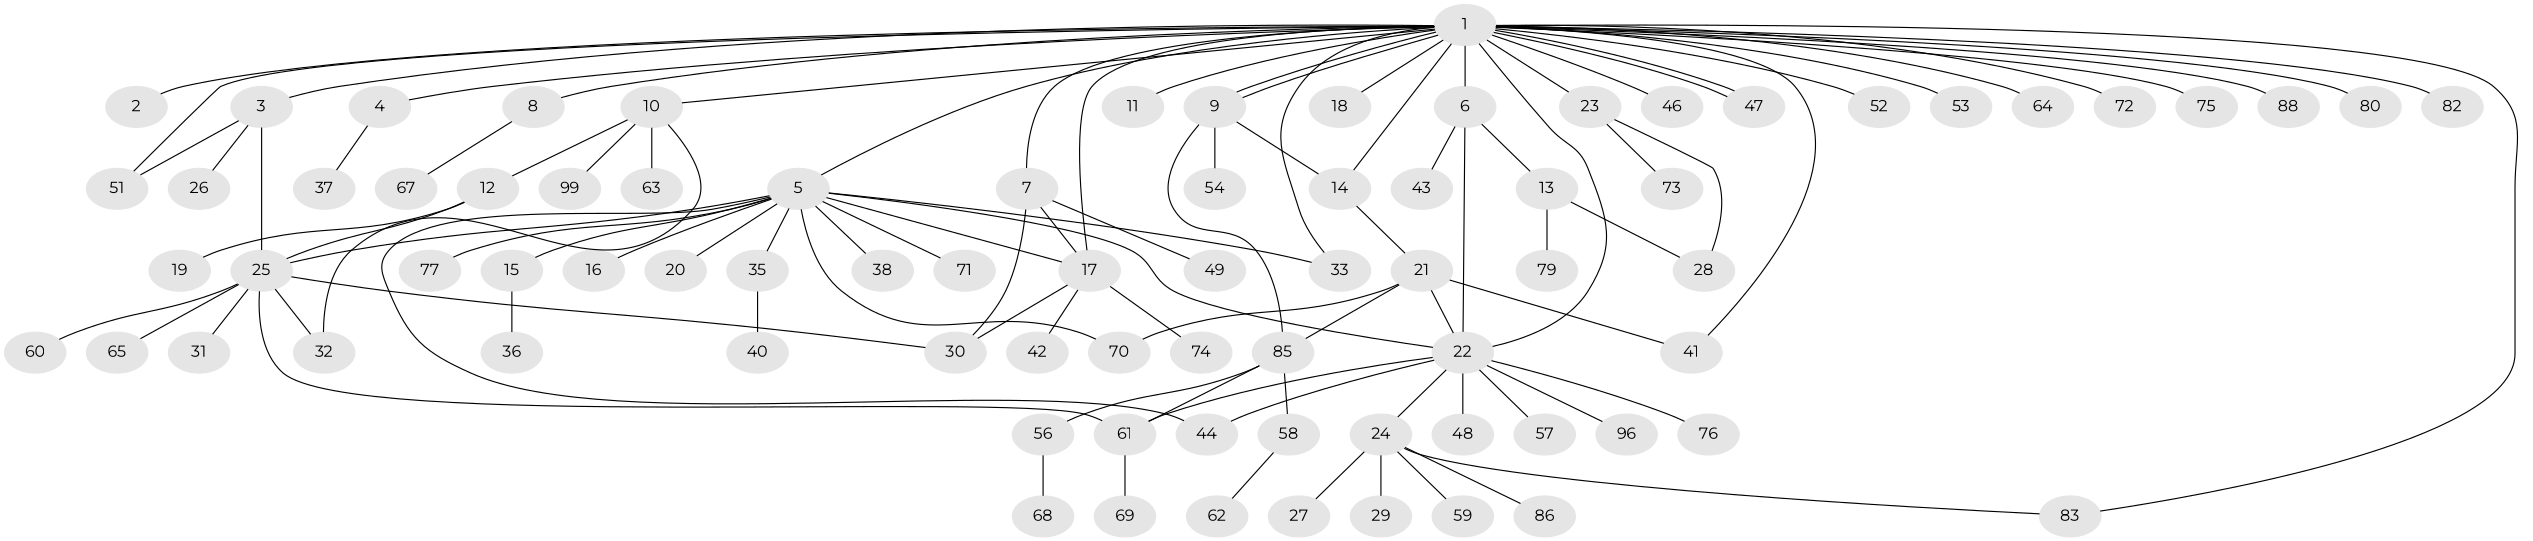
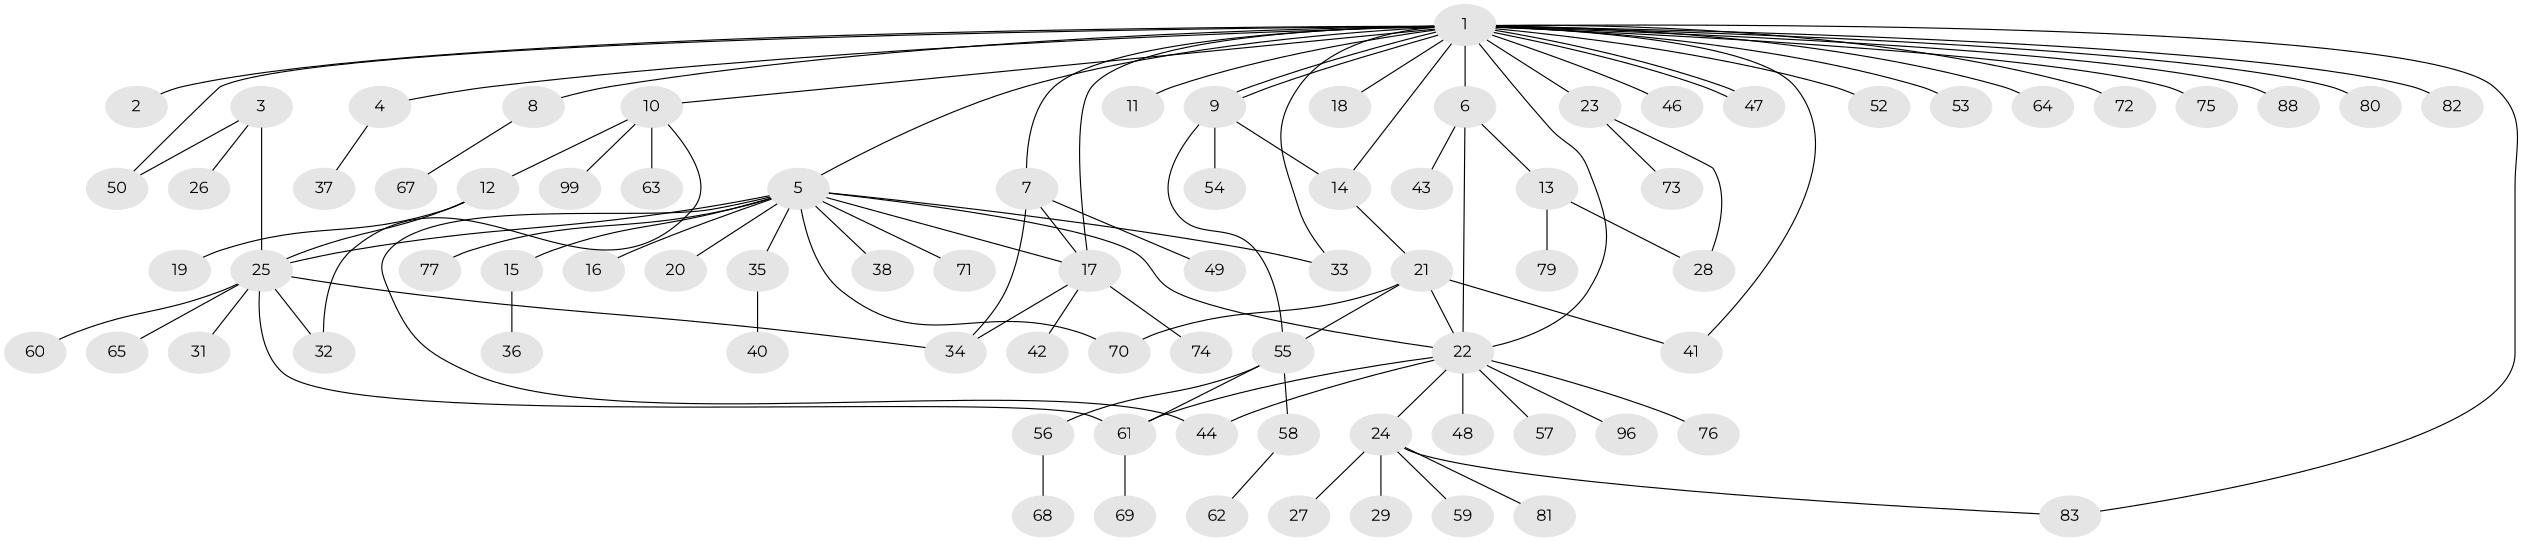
edge "1" -- "3": removed
node "51": label "51" -> "50"
node "30": label "30" -> "34"
node "85": label "85" -> "55"
node "86": label "86" -> "81"
